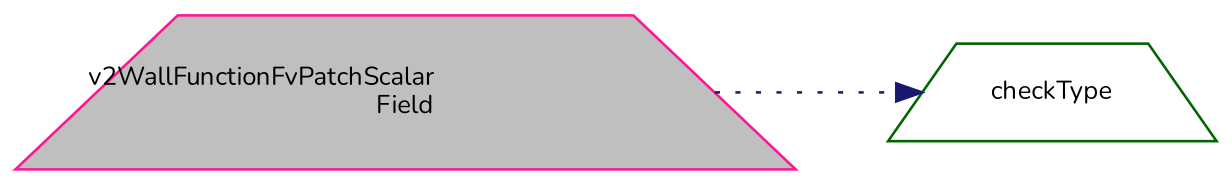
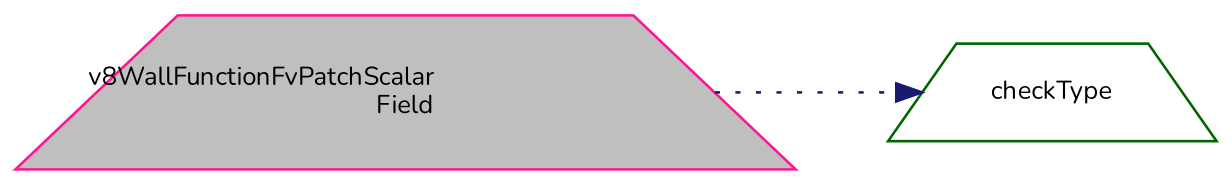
node "v2WallFunctionFvPatchScalar Field": label "v2WallFunctionFvPatchScalar Field" -> "v8WallFunctionFvPatchScalar Field"
